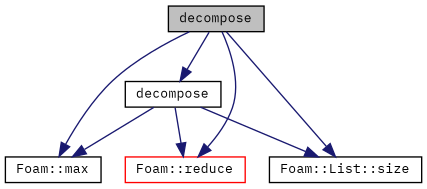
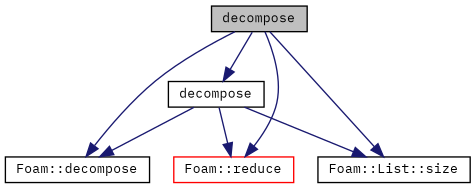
node "Foam::max": label "Foam::max" -> "Foam::decompose"
